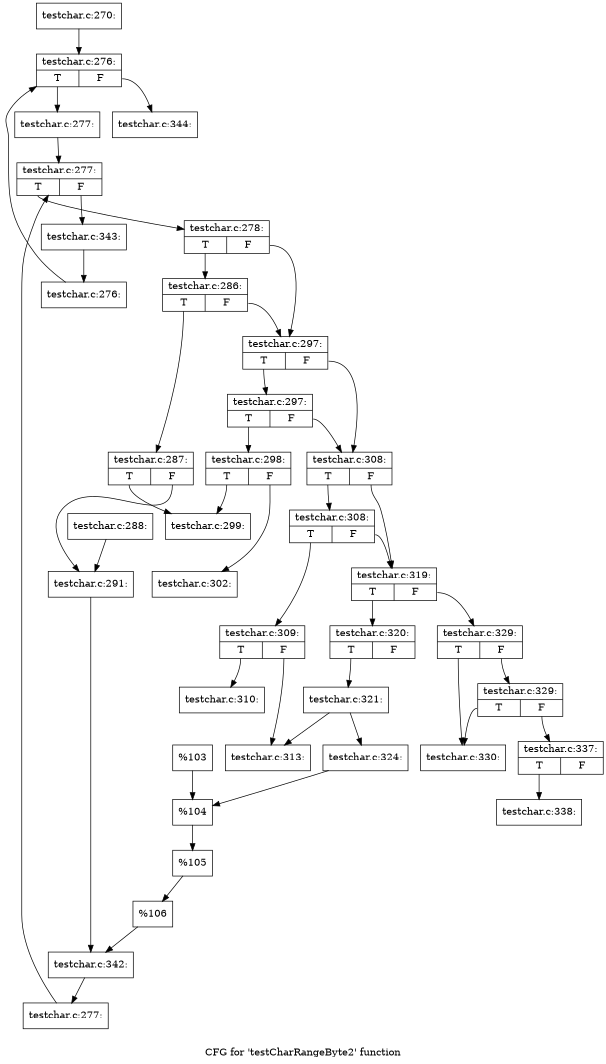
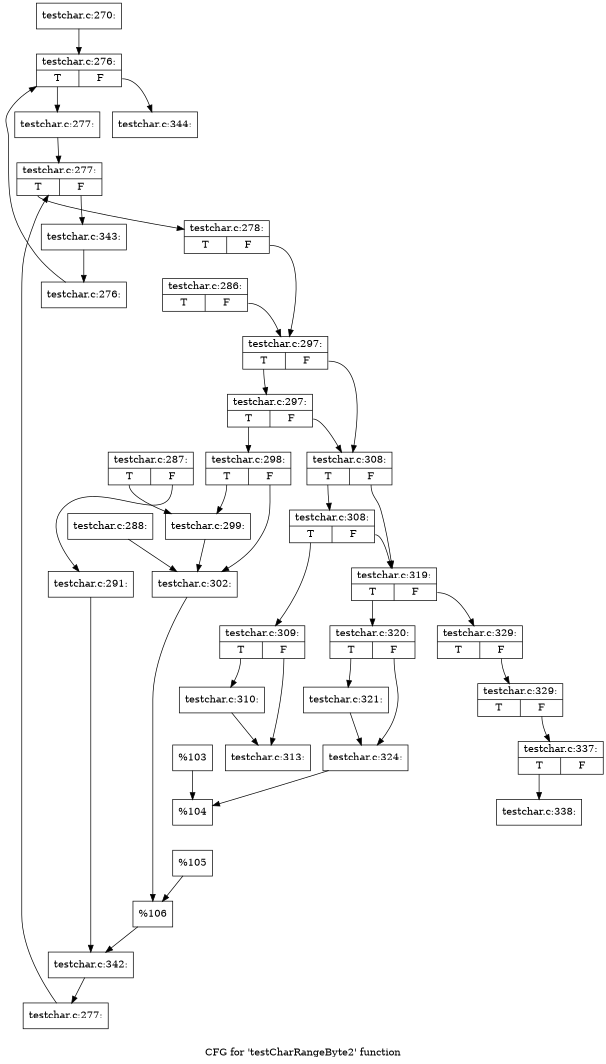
edge "testchar.c:278:" -> "testchar.c:286:": removed
edge "testchar.c:286:" -> "testchar.c:287:": removed
edge "testchar.c:288:" -> "testchar.c:291:": now "testchar.c:288:" -> "testchar.c:302:"
edge "testchar.c:299:" -> "testchar.c:302:": added
edge "testchar.c:320:" -> "testchar.c:324:": added
edge "testchar.c:321:" -> "testchar.c:313:": now "testchar.c:310:" -> "testchar.c:313:"
edge "testchar.c:302:" -> "%106": added
node "testchar.c:330:": removed
edge "%104" -> "%105": removed
